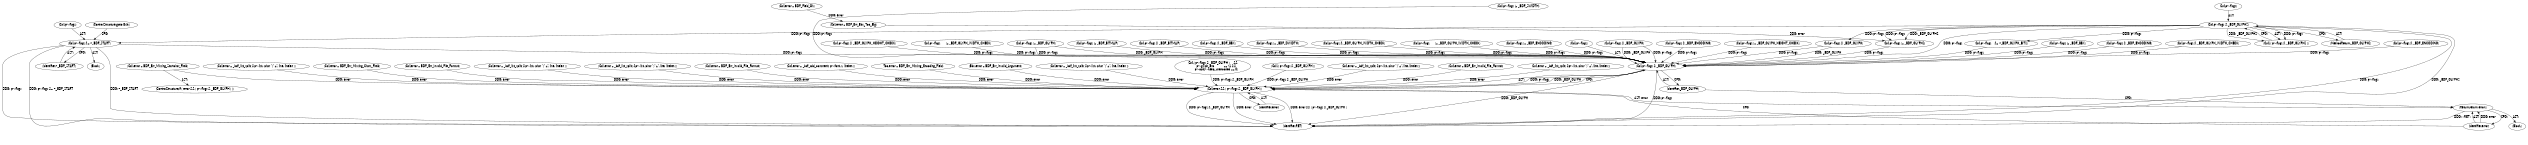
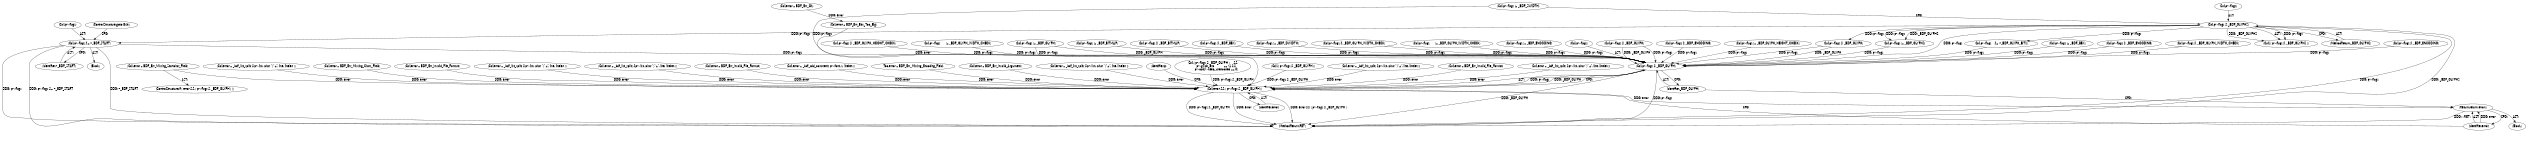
node "(Call,error = BDF_Field_Ok)": label "(Call,error = BDF_Field_Ok)" -> "(Call,error = BDF_Err_Ok)"
edge "(Call,error = BDF_Err_Bbx_Too_Big)" -> "(Call,p->flags |= _BDF_GLYPHS)": now "(Call,error = BDF_Err_Bbx_Too_Big)" -> "(Call,error && ( p->flags & _BDF_GLYPH ))"
edge "(Call,!( p->flags & _BDF_GLYPHS ))" -> "(Call,p->flags & _BDF_GLYPHS)": now "(Call,p->flags |= _BDF_SWIDTH)" -> "(Call,p->flags & _BDF_GLYPHS)"
node "(Bbx,error = BDF_Err_Invalid_Argument)": label "(Bbx,error = BDF_Err_Invalid_Argument)" -> "(Call,error = BDF_Err_Invalid_Argument)"
node "(Identifier,p)": added
edge "(Call,error && ( p->flags & _BDF_GLYPH ))" -> "(Return,return error;)": label "AST: error" -> "DDG: error"
node "(Identifier,RET)": label "(Identifier,RET)" -> "(MethodReturn,RET)"
